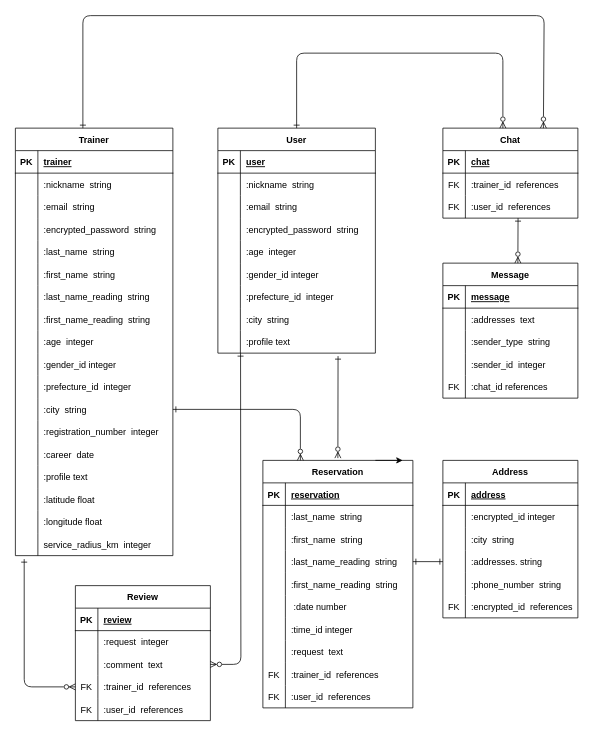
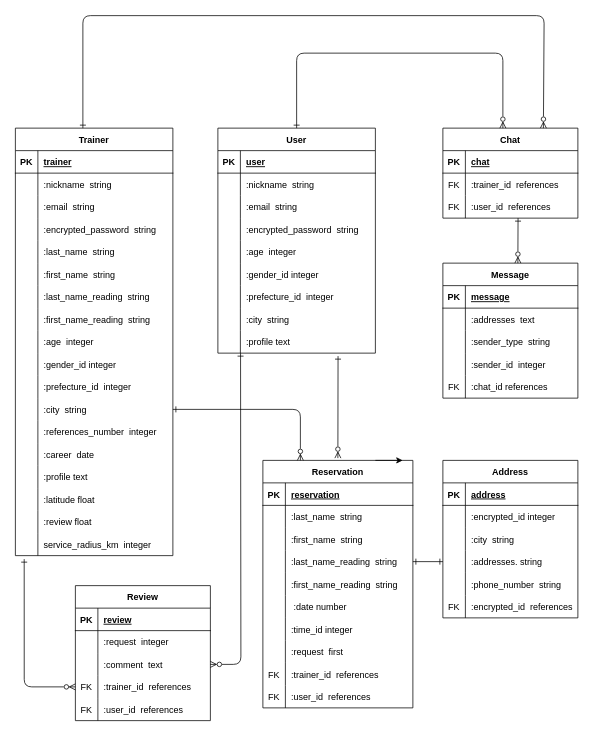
node ":registration_number integer": label ":registration_number integer" -> ":references_number integer"
node ":longitude float": label ":longitude float" -> ":review float"
node ":request text": label ":request text" -> ":request first"
